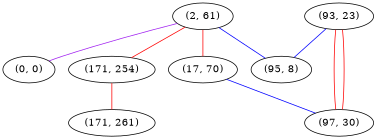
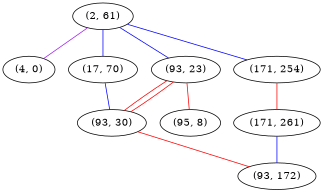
edge "(2, 61)" -- "(171, 254)": color red -> blue
edge "(2, 61)" -- "(17, 70)": color red -> blue
edge "(2, 61)" -- "(95, 8)": now "(2, 61)" -- "(93, 23)"
edge "(93, 23)" -- "(95, 8)": color blue -> red
node "(0, 0)": label "(0, 0)" -> "(4, 0)"
node "(97, 30)": label "(97, 30)" -> "(93, 30)"
node "(93, 172)": added
